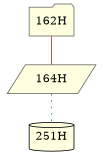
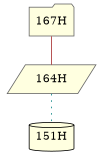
node "162H": label "162H" -> "167H"
node "251H": label "251H" -> "151H"
